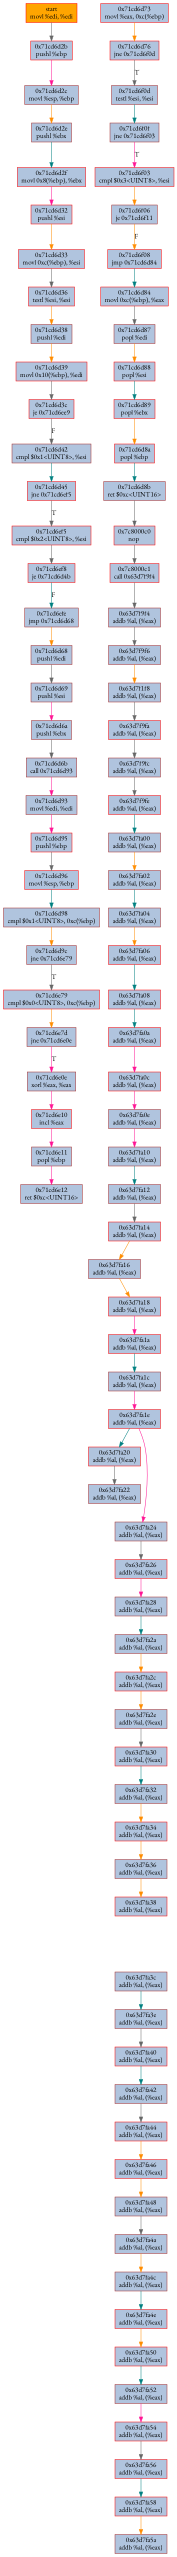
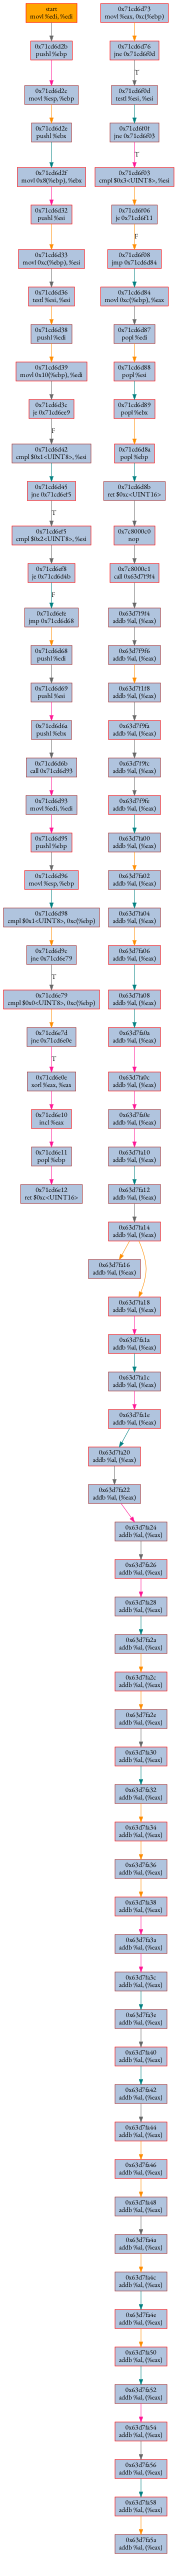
edge "0x63d7fa16 addb %al, (%eax)" -> "0x63d7fa18 addb %al, (%eax)": now "0x63d7fa14 addb %al, (%eax)" -> "0x63d7fa18 addb %al, (%eax)"
edge "0x63d7fa1e addb %al, (%eax)" -> "0x63d7fa24 addb %al, (%eax)": now "0x63d7fa22 addb %al, (%eax)" -> "0x63d7fa24 addb %al, (%eax)"
node "0x63d7fa3a addb %al, (%eax)": added
